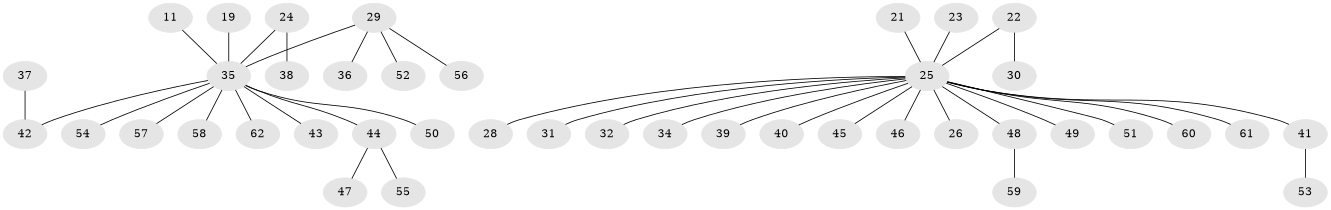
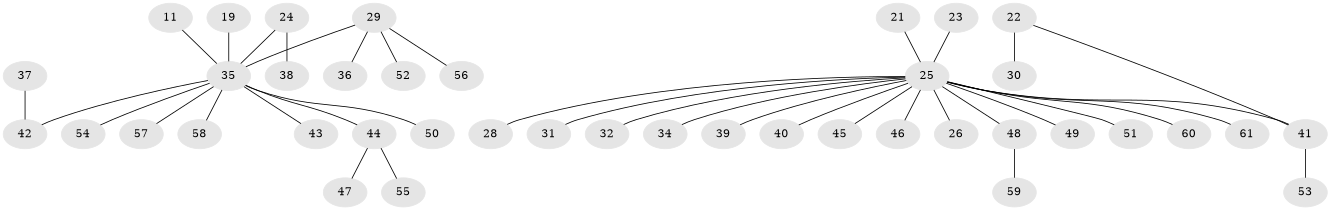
edge "22" -- "25": now "22" -- "41"
node "62": removed
